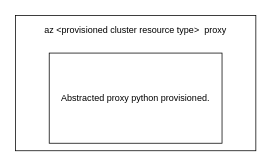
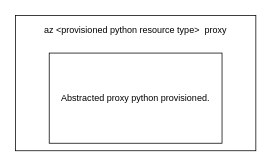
node "az <provisioned cluster resource type> proxy": label "az <provisioned cluster resource type> proxy" -> "az <provisioned python resource type> proxy"
